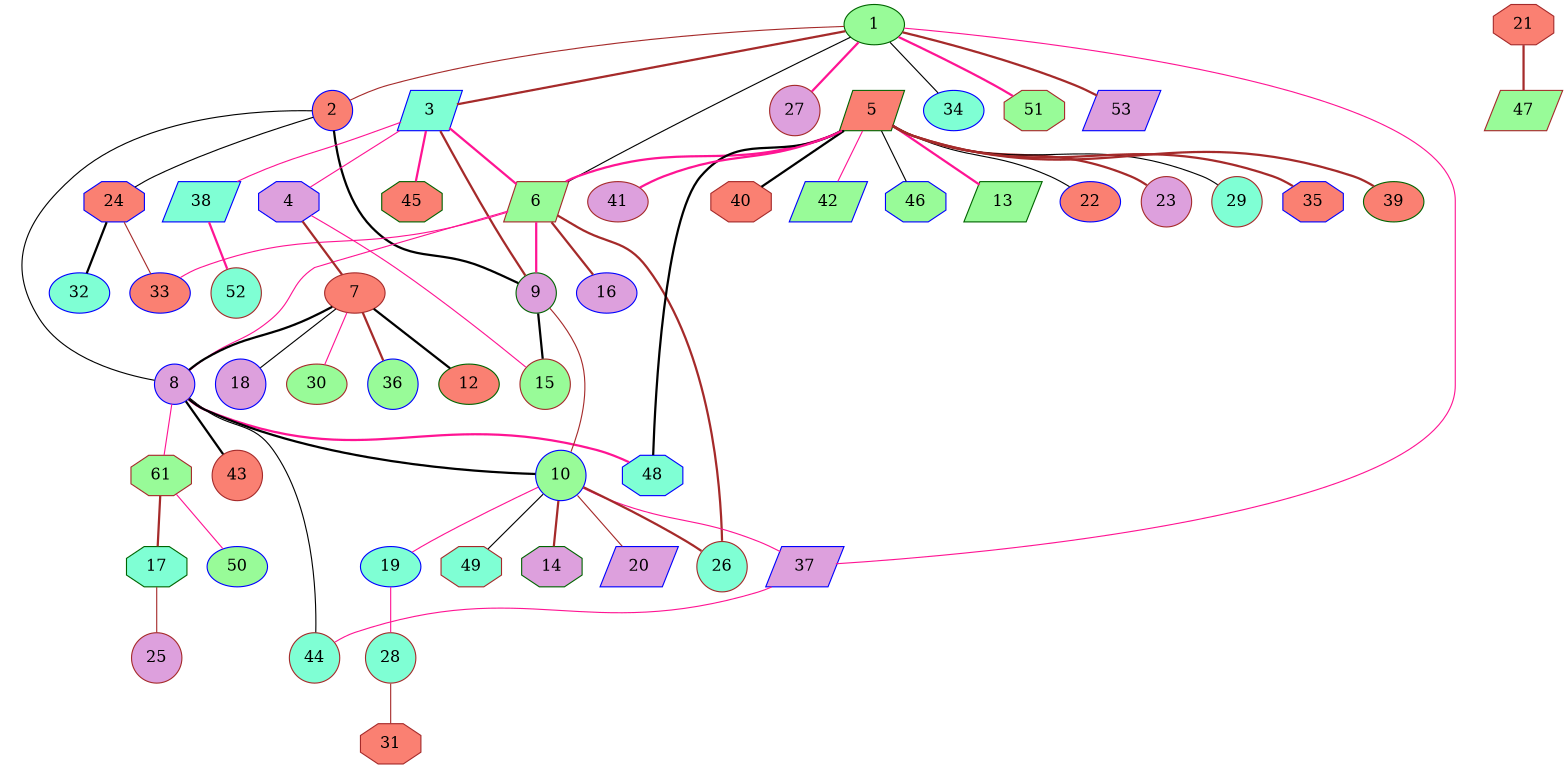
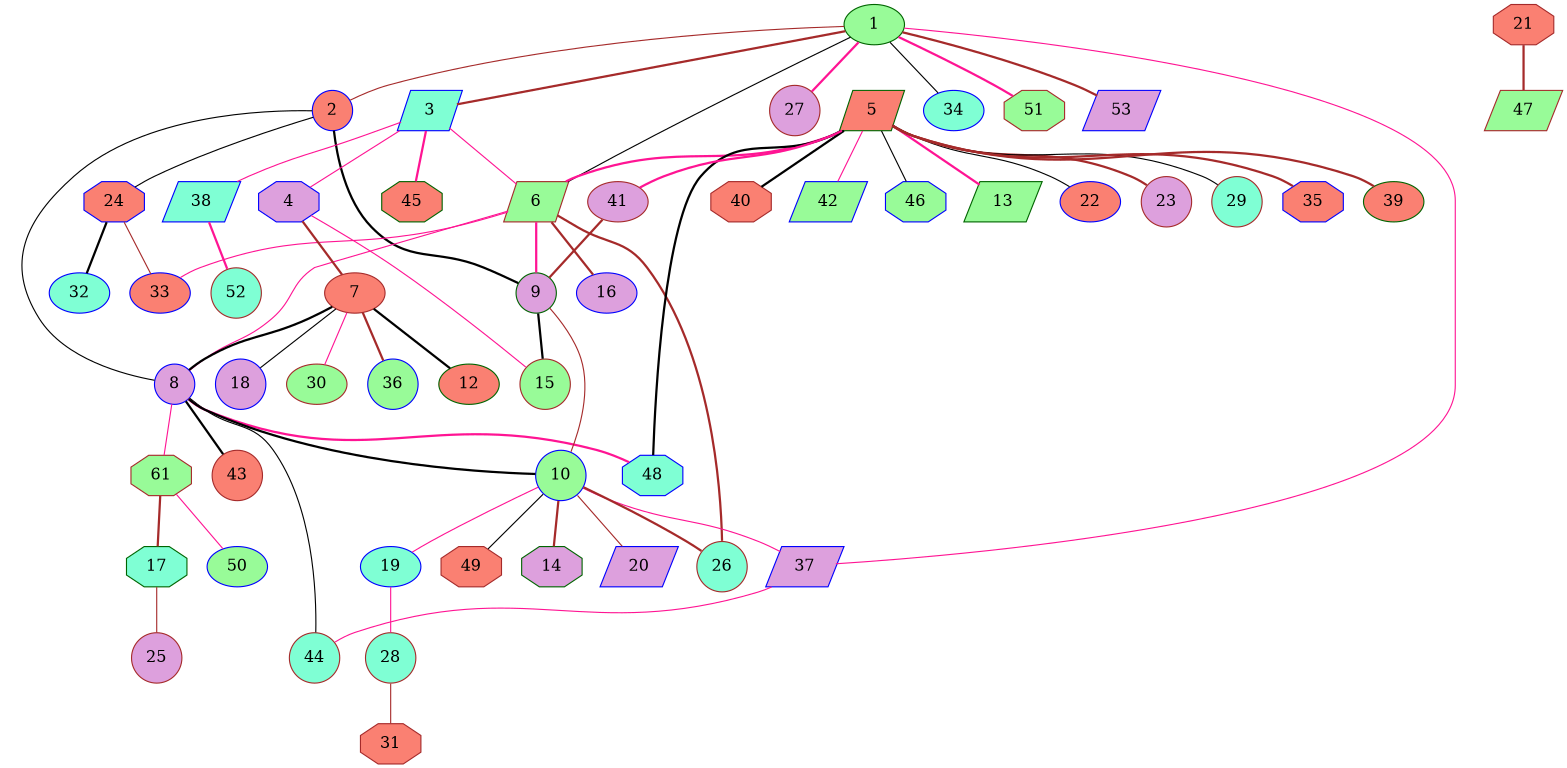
edge "3" -- "6": style bold -> solid
edge "3" -- "9": now "41" -- "9"
node "49": fillcolor aquamarine -> salmon
